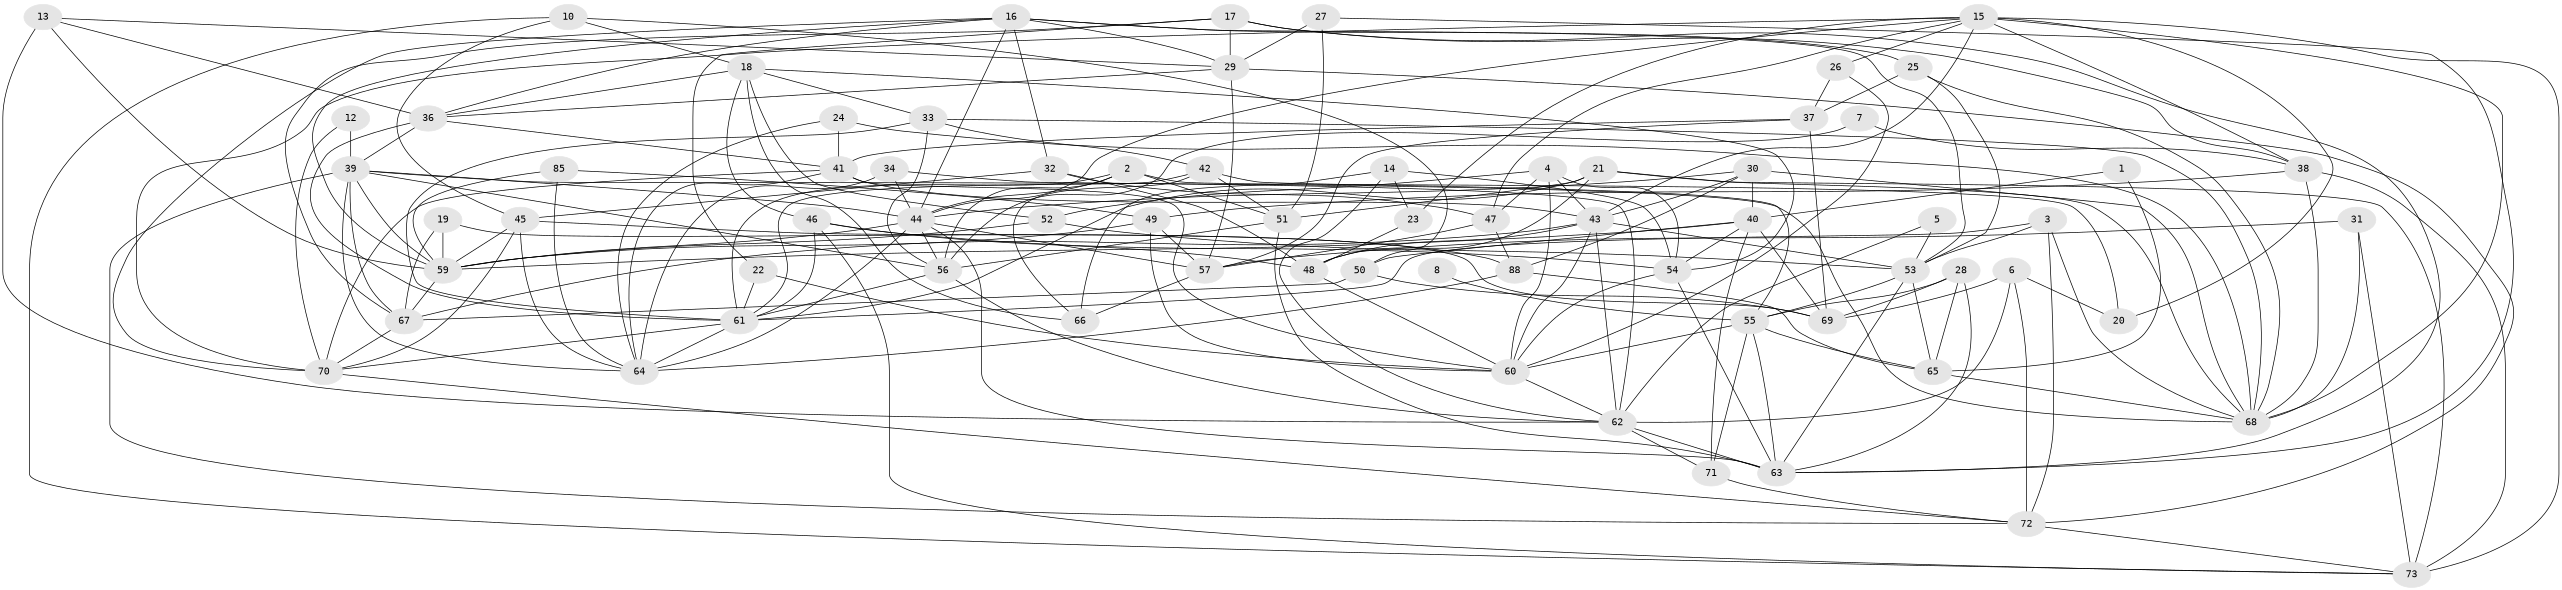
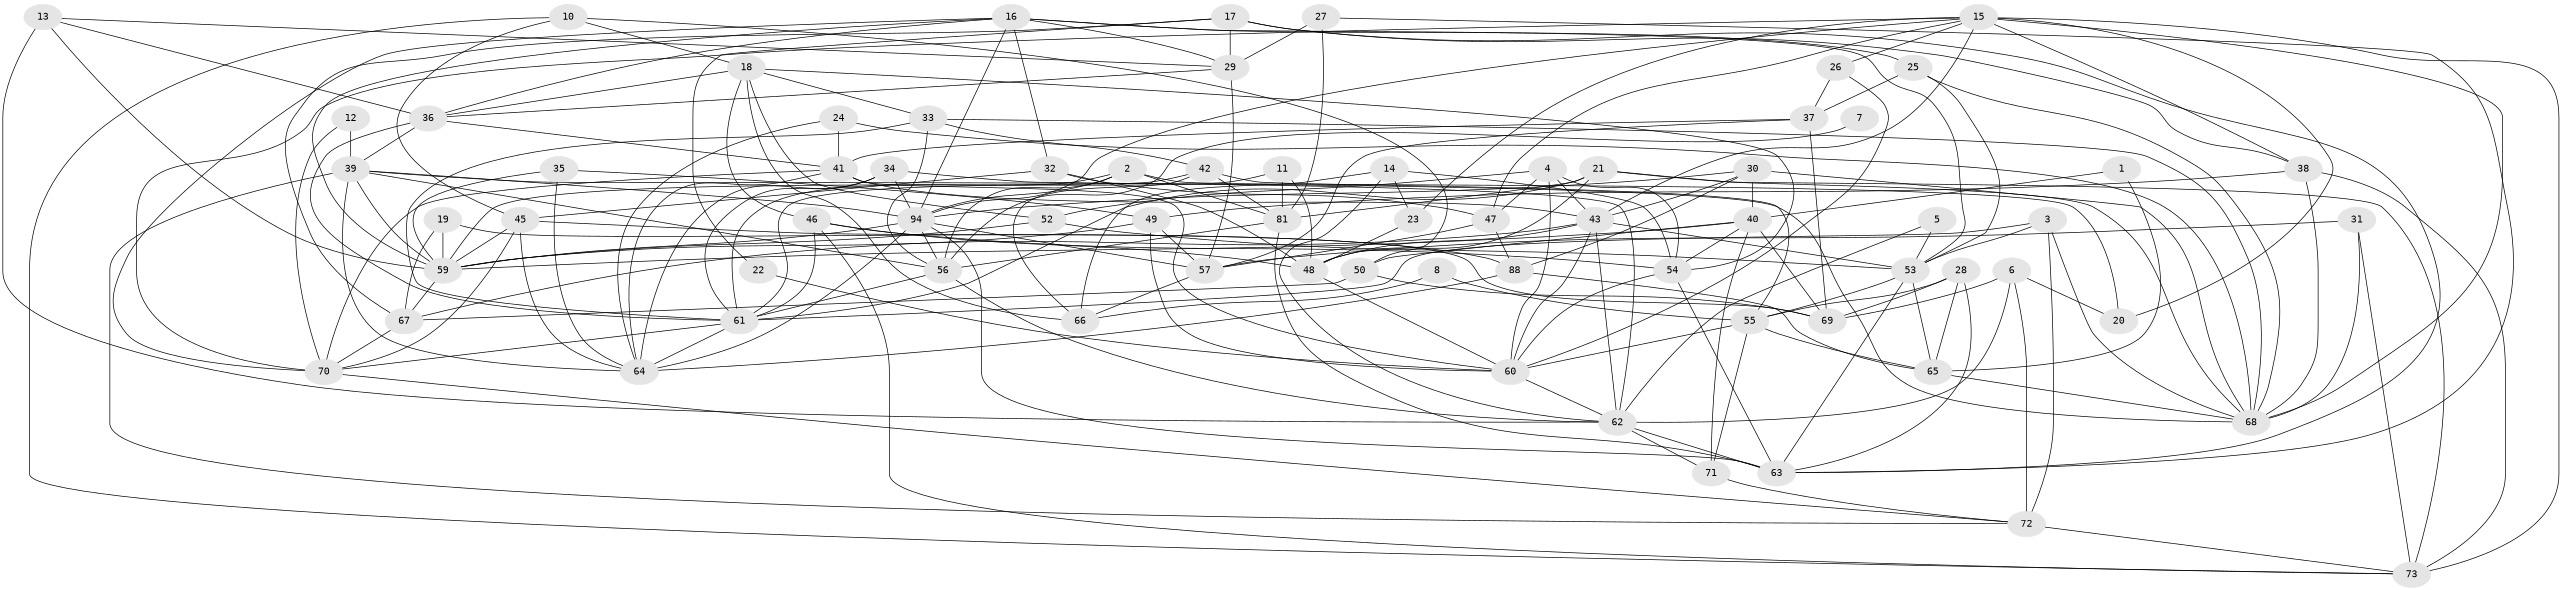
edge "29" -- "72": removed
edge "7" -- "38": removed
node "85": label "85" -> "35"
node "11": added
node "44": label "44" -> "94"
node "51": label "51" -> "81"
edge "39" -- "67": removed
edge "22" -- "61": now "34" -- "61"
edge "8" -- "66": added
edge "55" -- "63": removed
